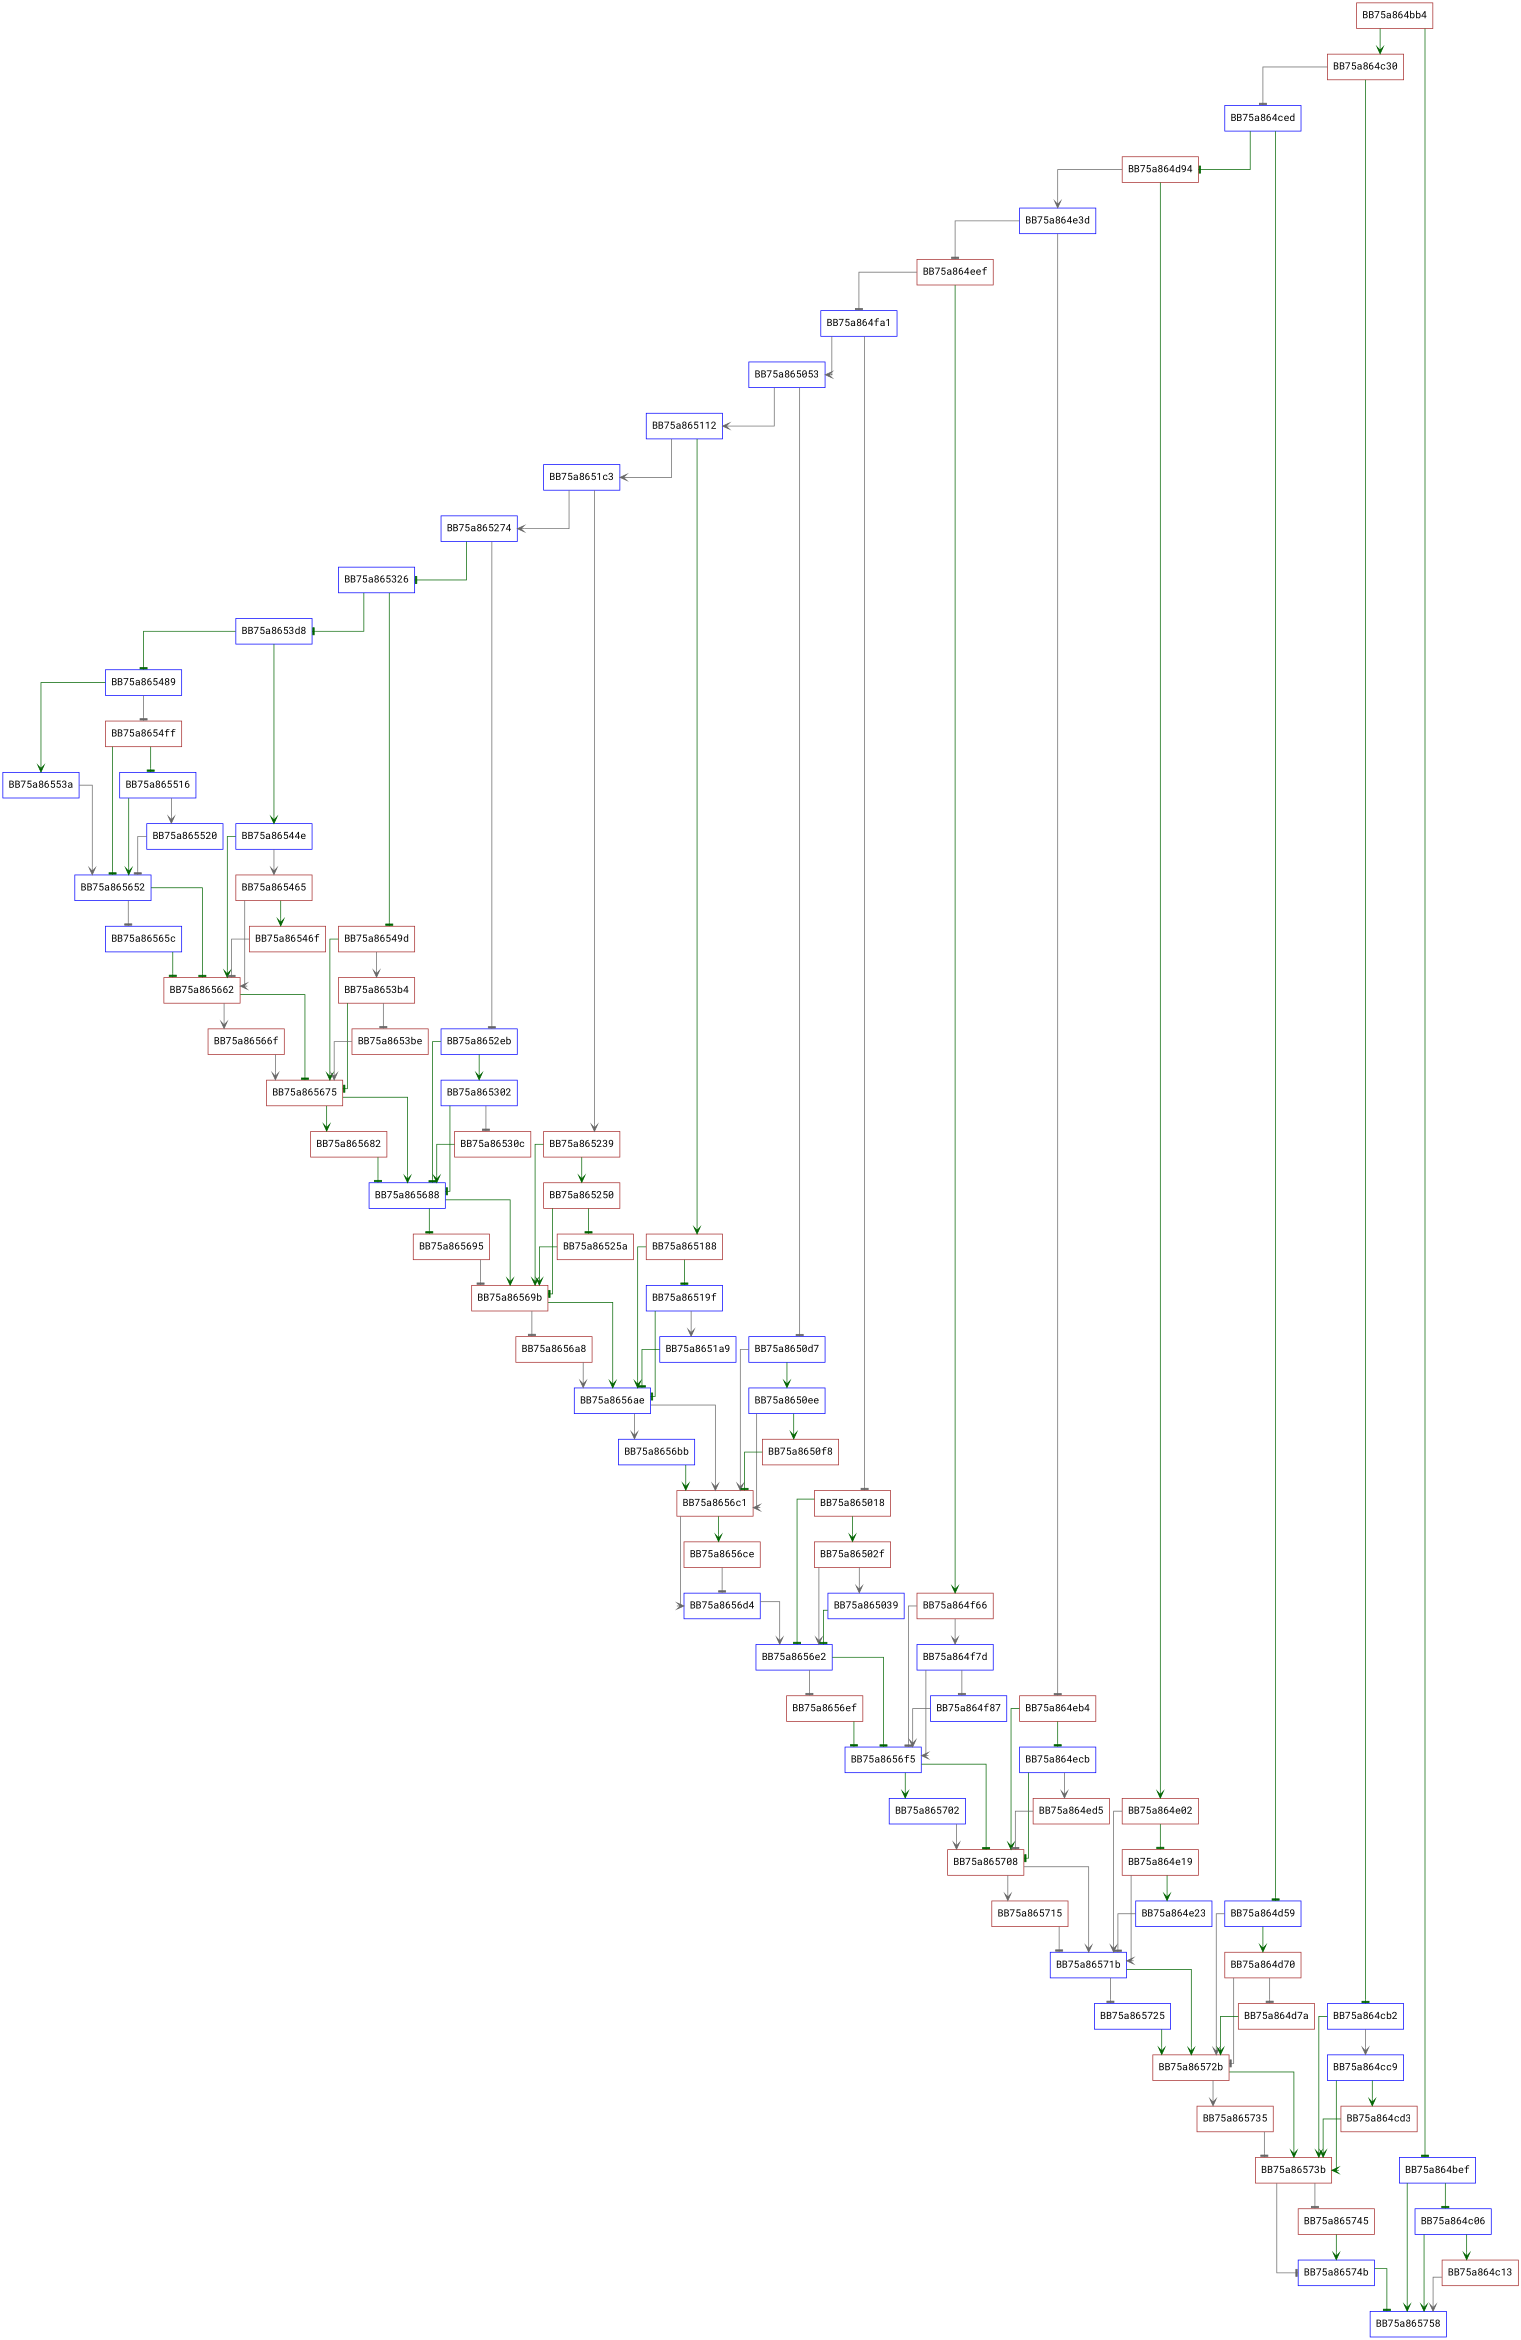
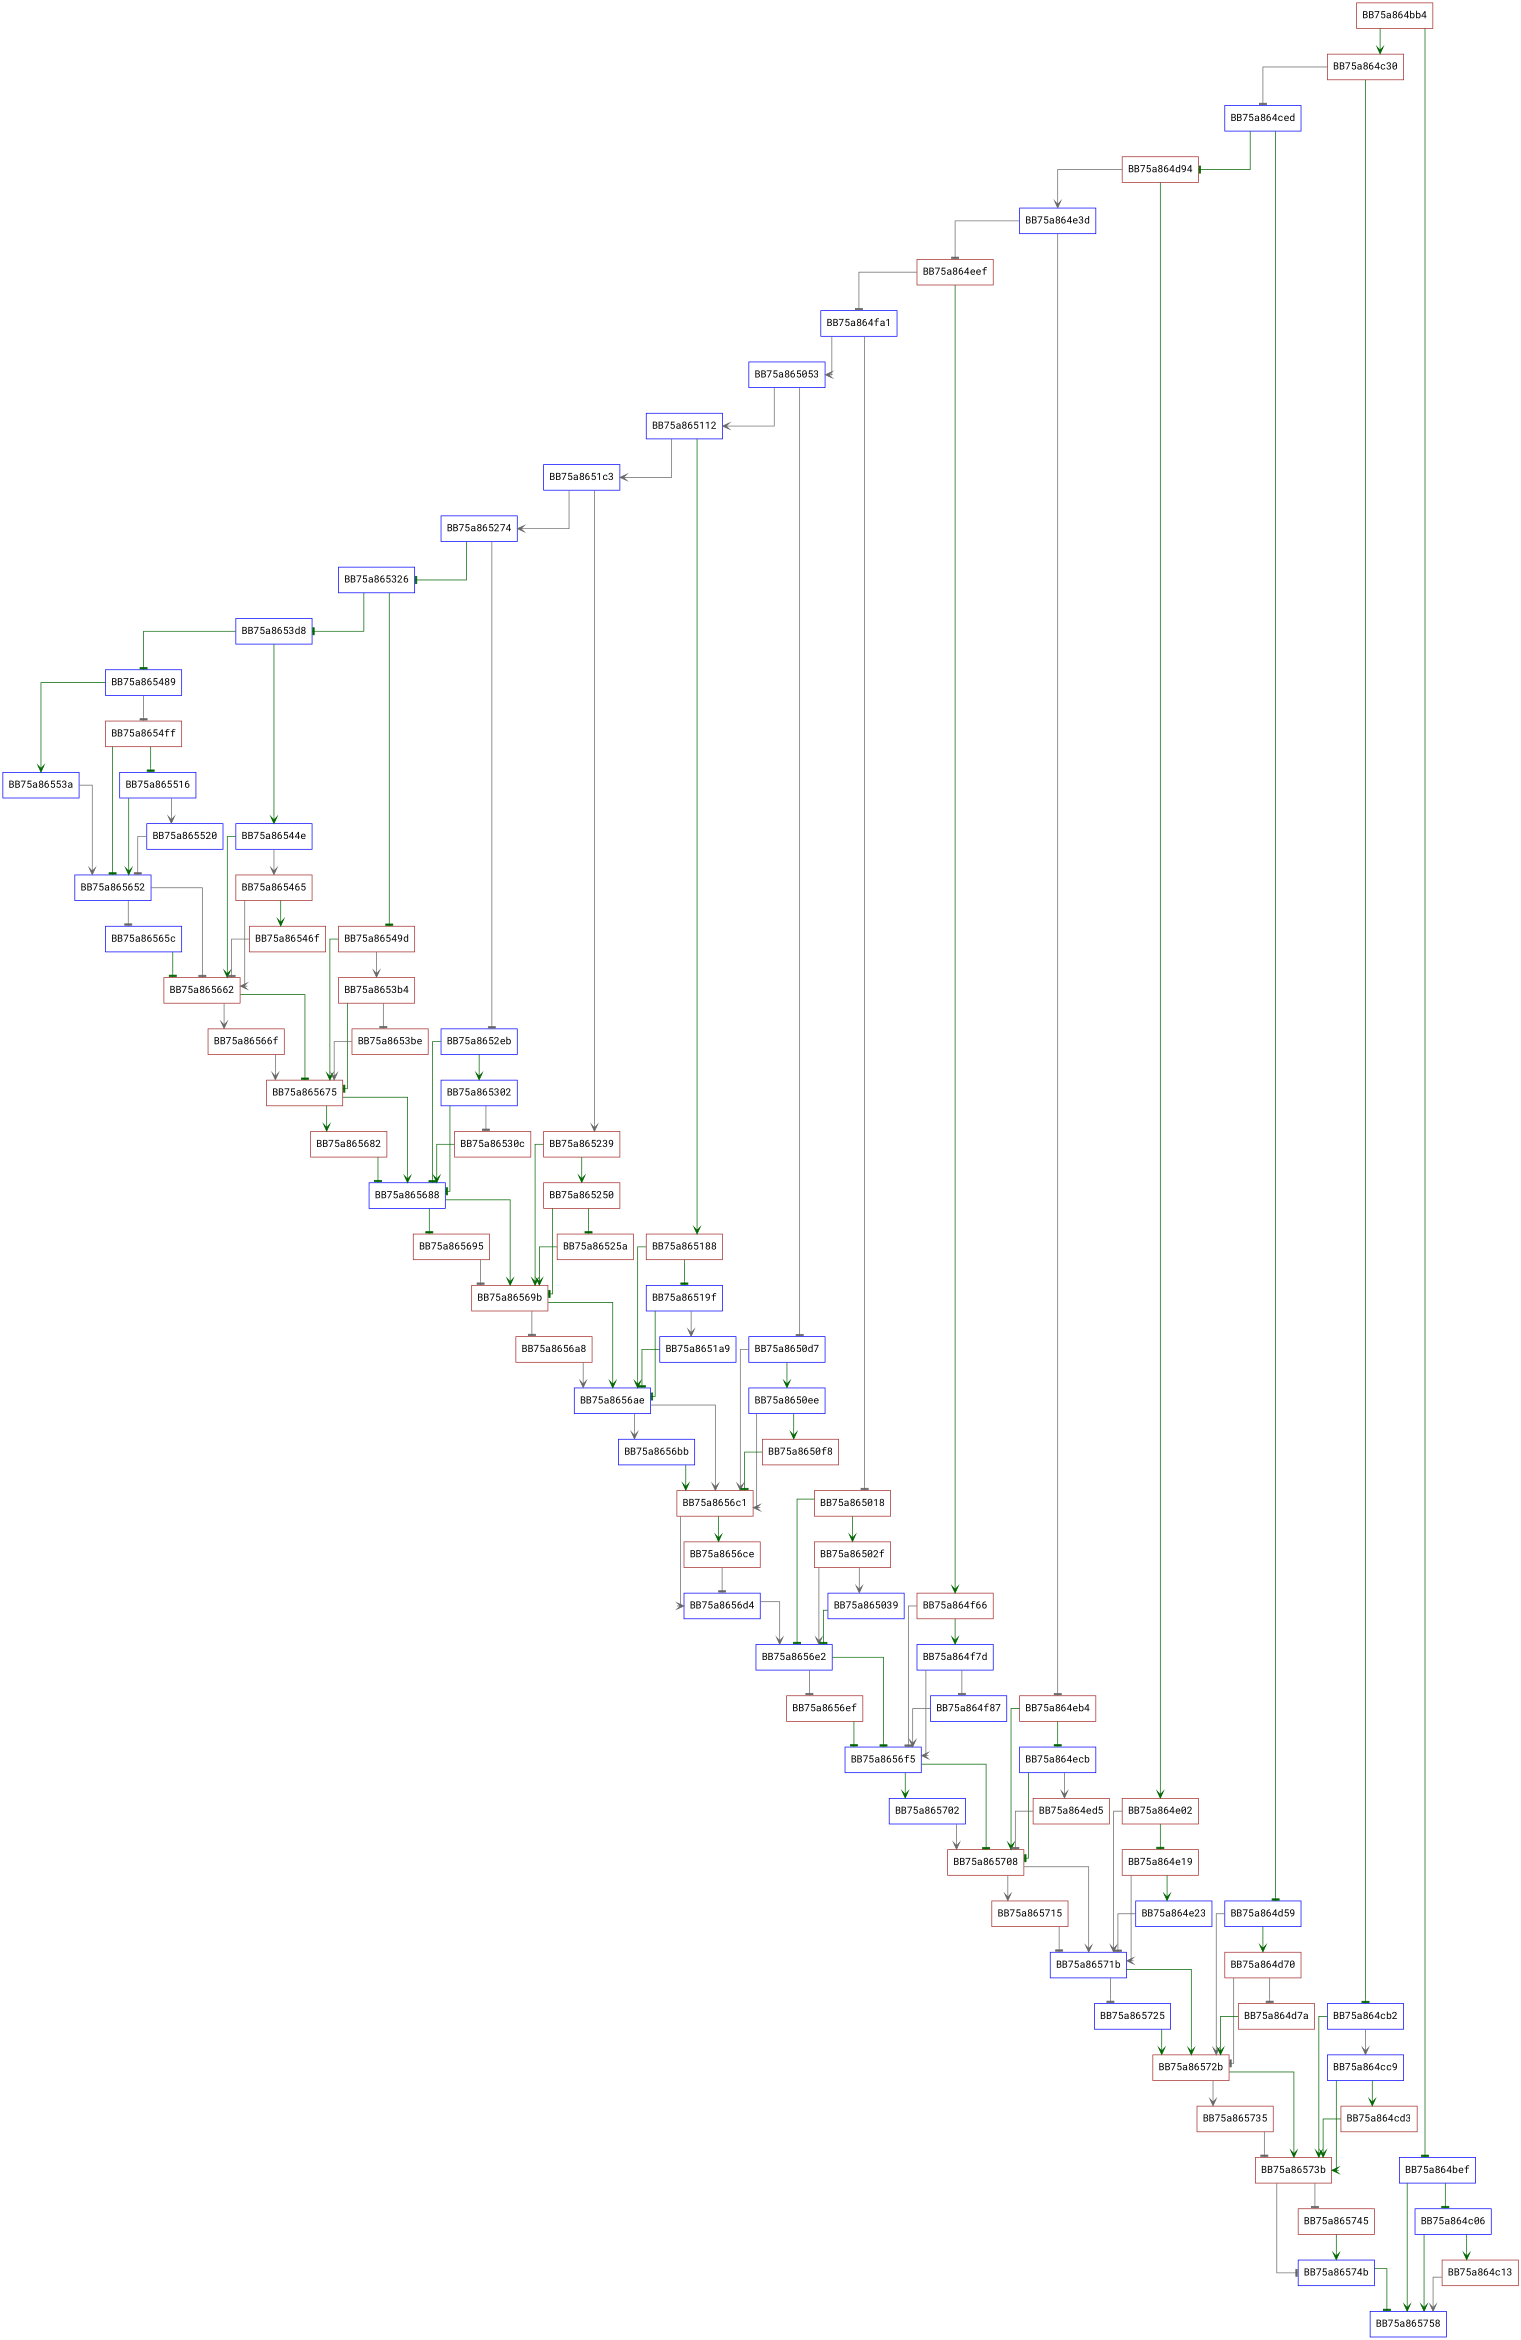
edge "BB75a865652" -> "BB75a865662": color darkgreen -> gray40
edge "BB75a864f66" -> "BB75a864f7d": color gray40 -> darkgreen
